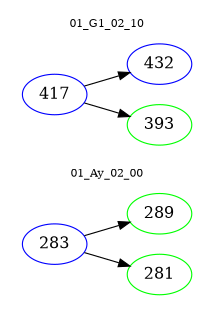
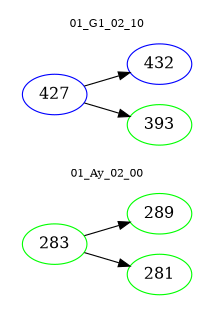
node "417": label "417" -> "427"
node "283": color blue -> green
